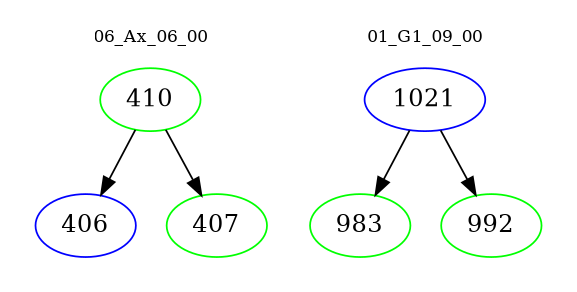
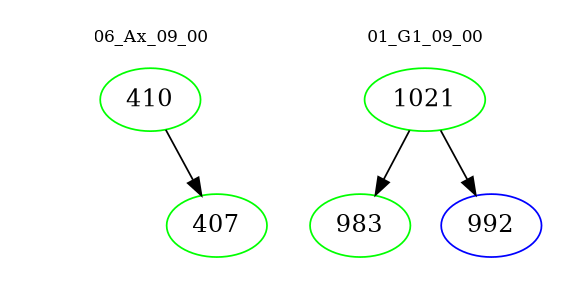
cluster "06_Ax_06_00": label "06_Ax_06_00" -> "06_Ax_09_00"
node "1021": color blue -> green
node "406": removed
node "992": color green -> blue
